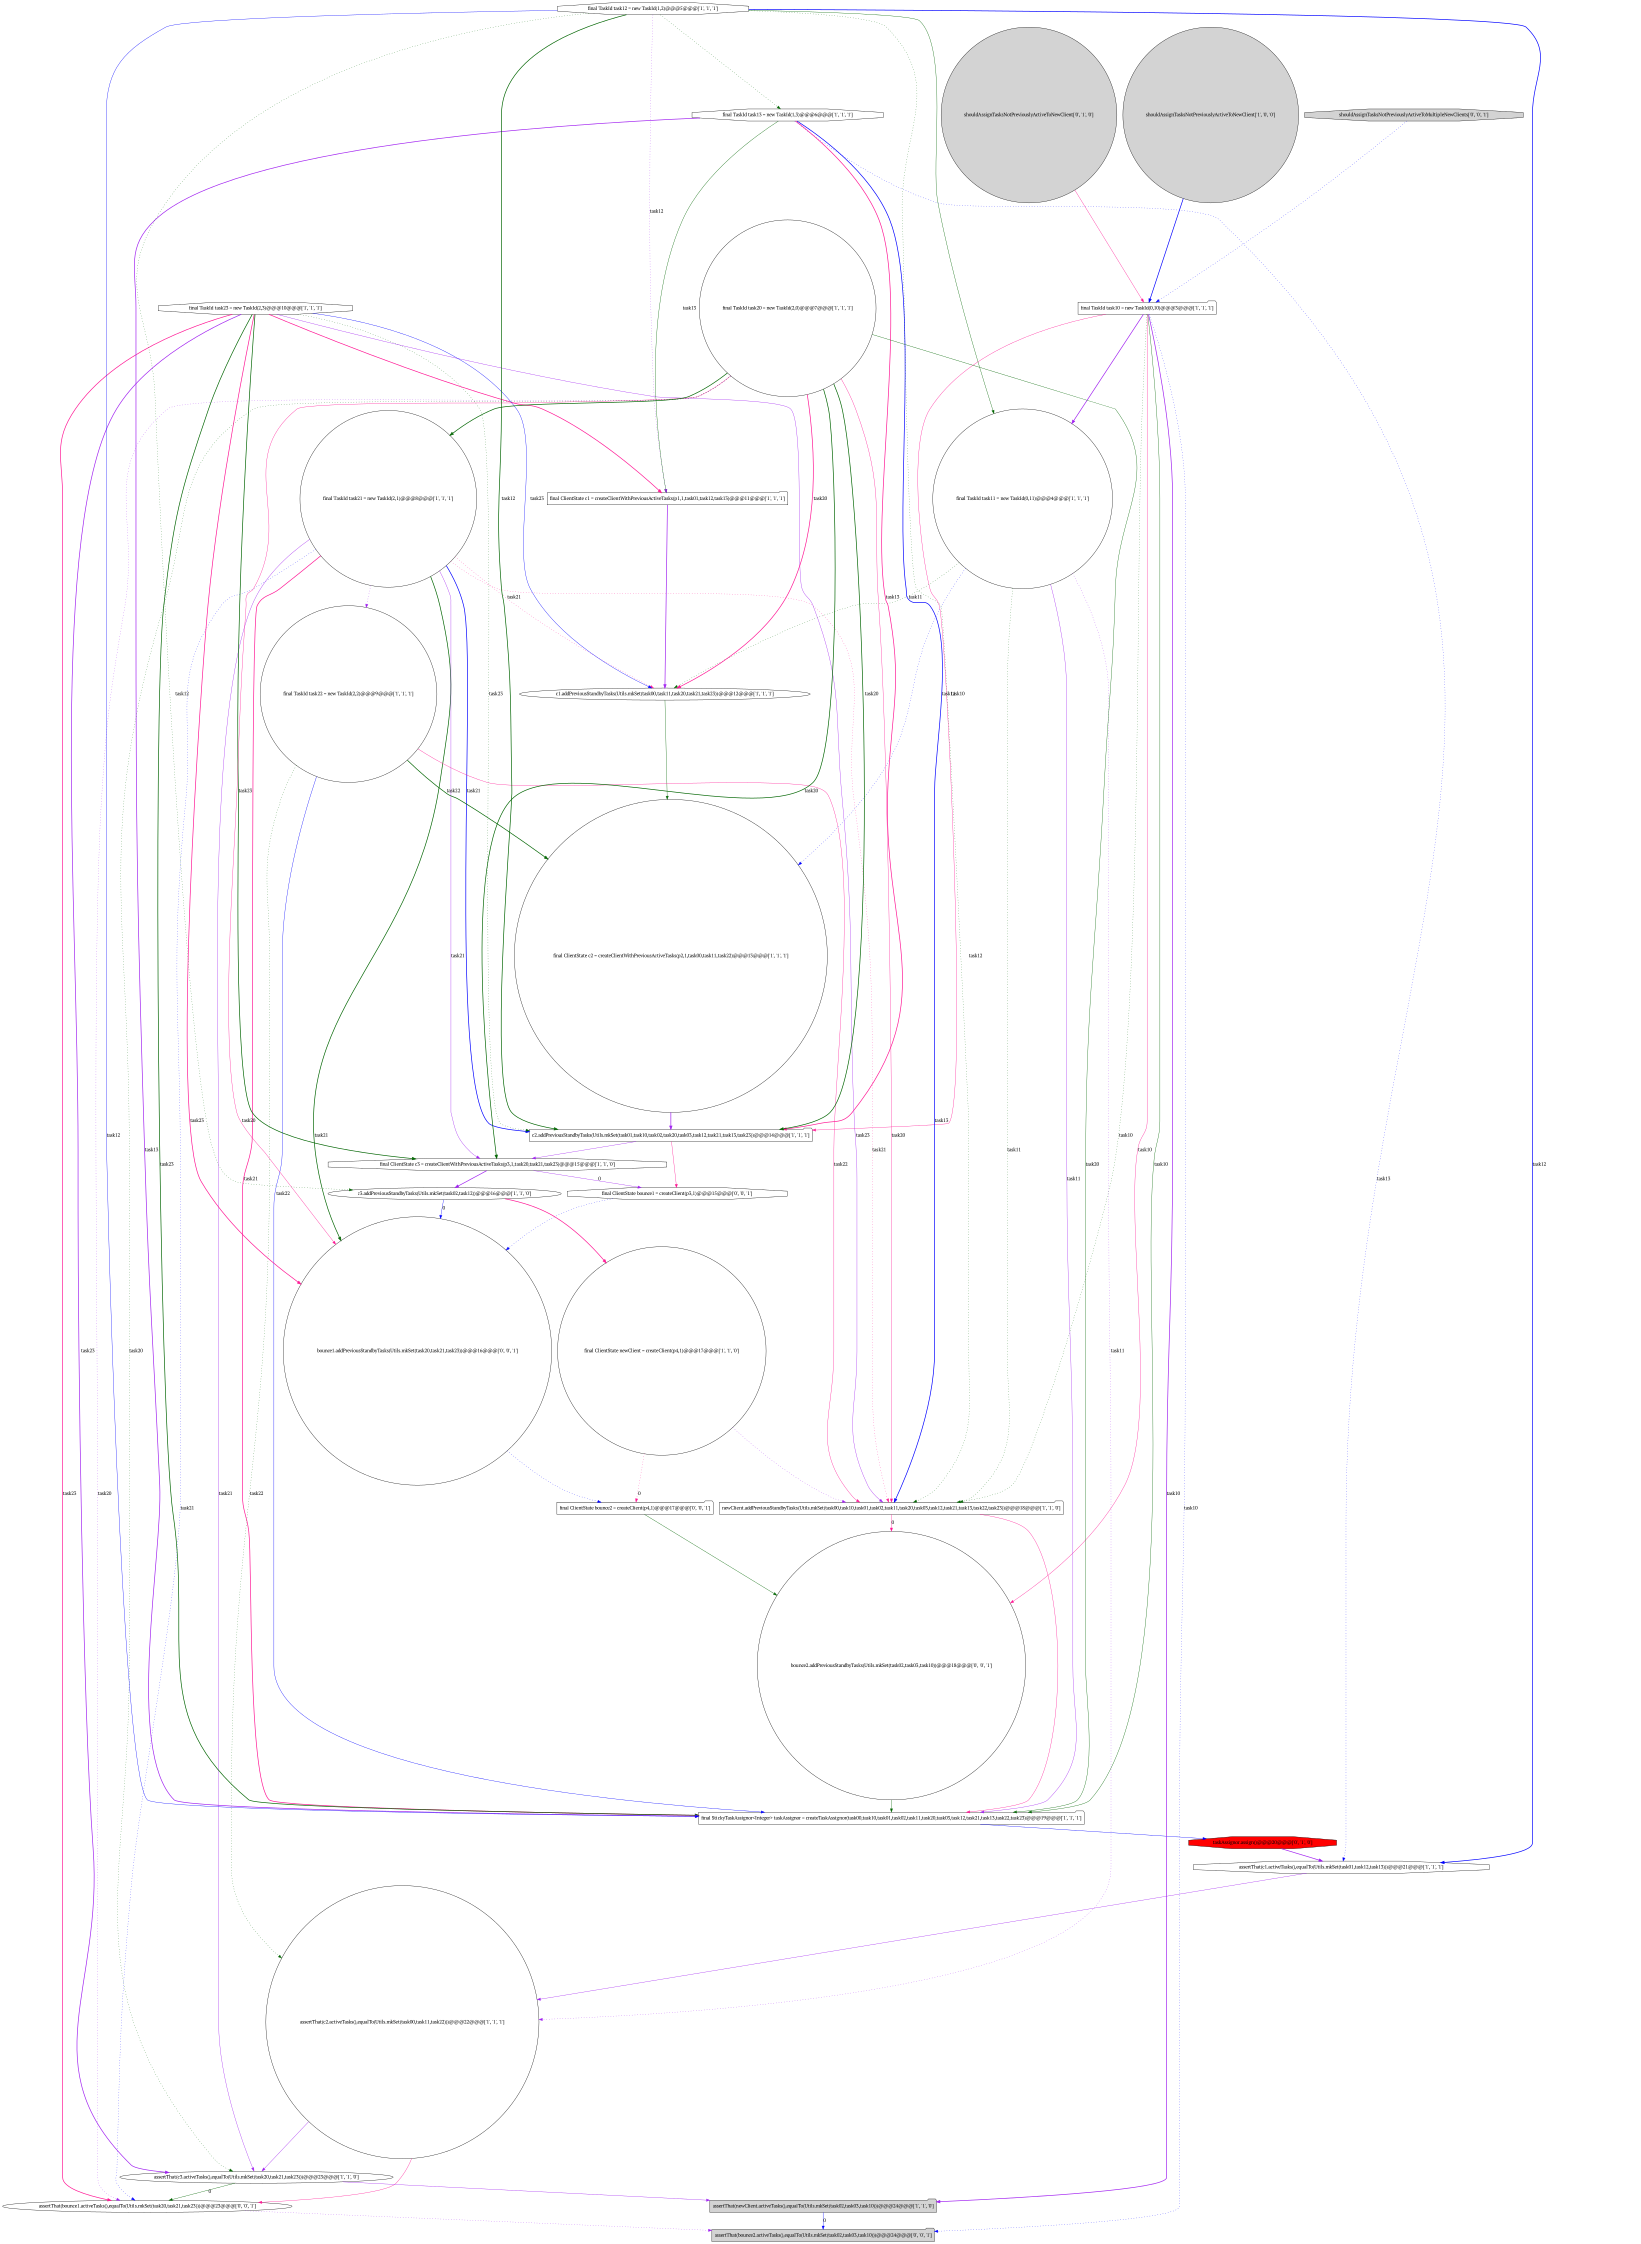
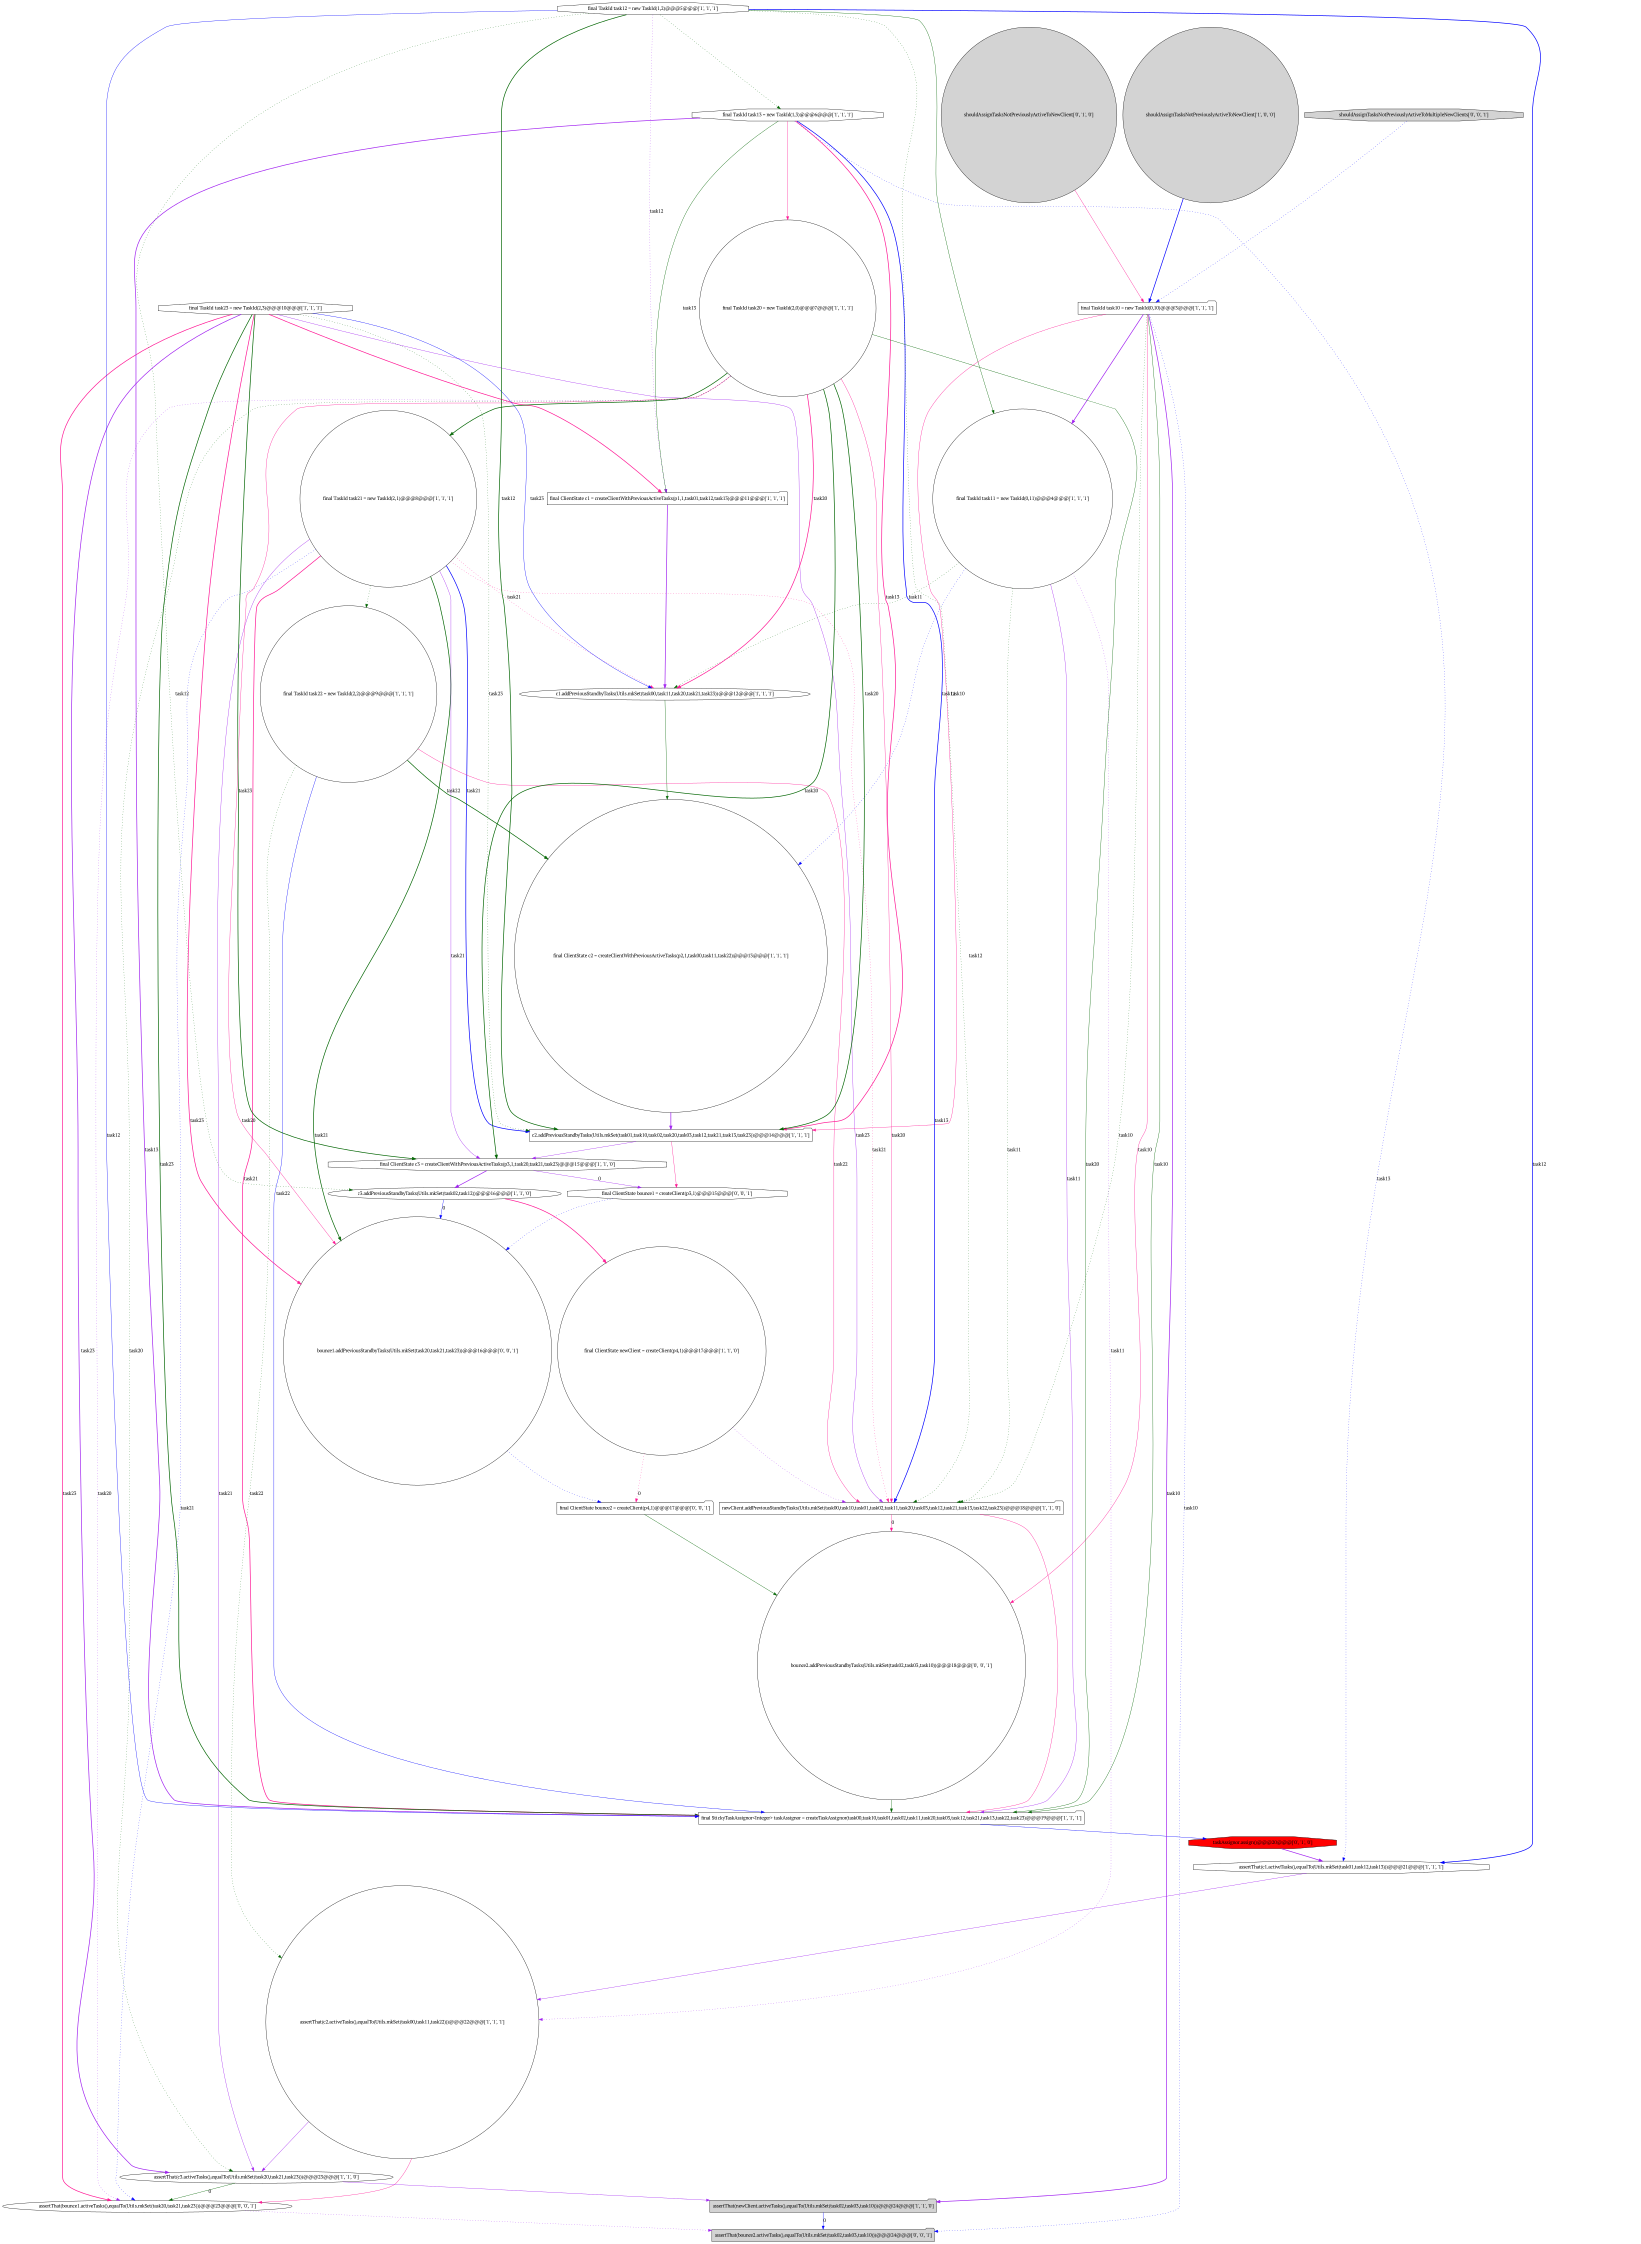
edge "final TaskId task13 = new TaskId(1,3)@@@6@@@['1', '1', '1']" -> "final TaskId task20 = new TaskId(2,0)@@@7@@@['1', '1', '1']": added
edge "final TaskId task21 = new TaskId(2,1)@@@8@@@['1', '1', '1']" -> "final TaskId task22 = new TaskId(2,2)@@@9@@@['1', '1', '1']": color purple -> darkgreen
